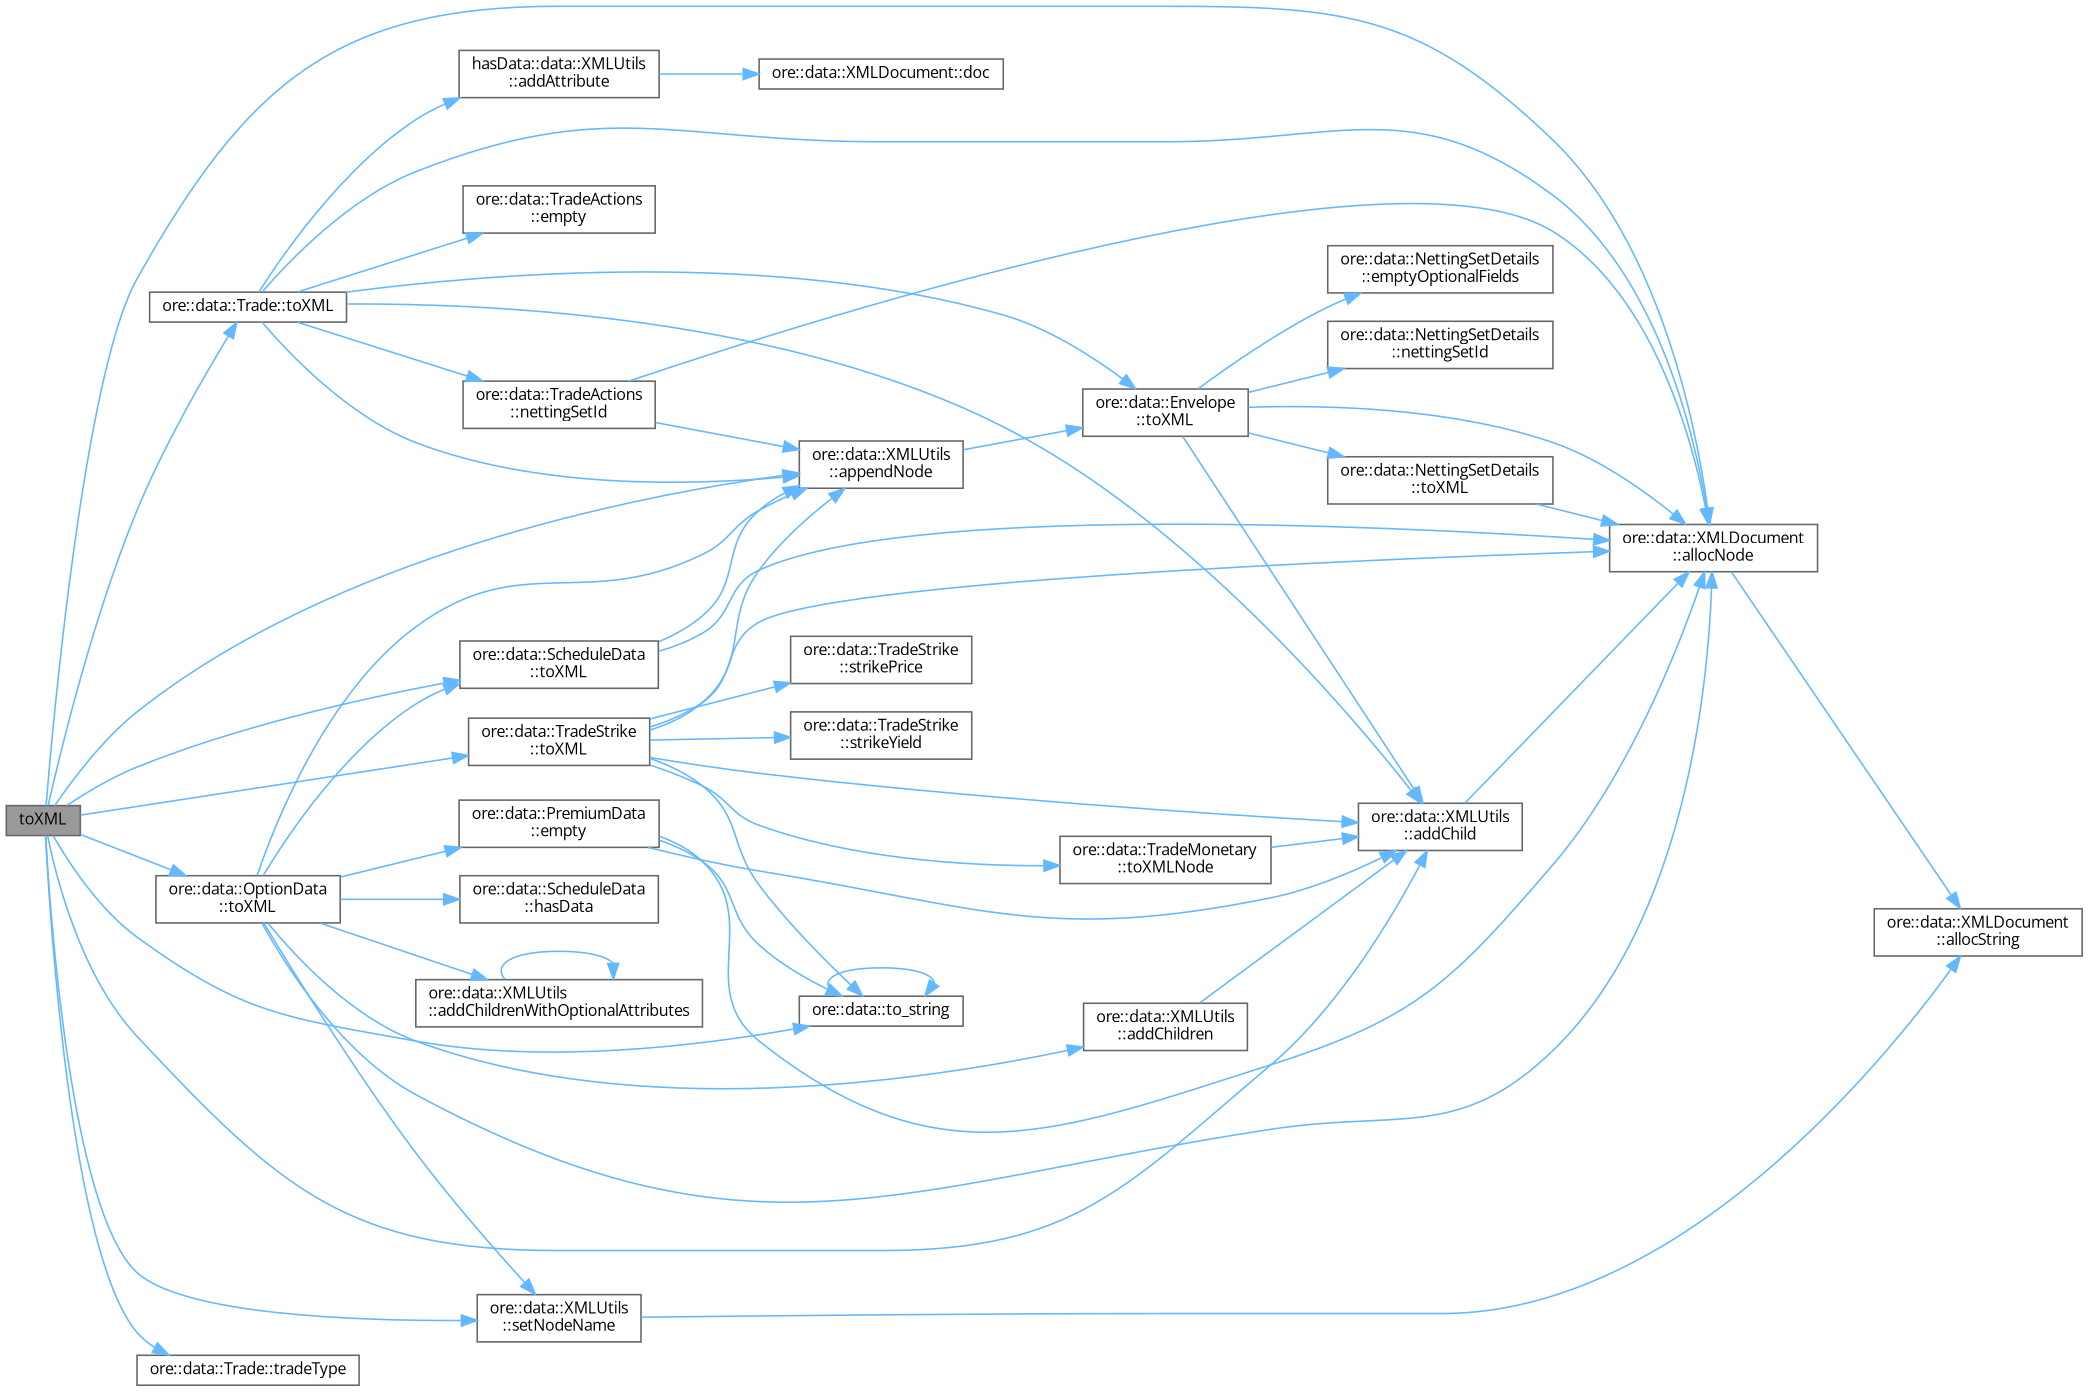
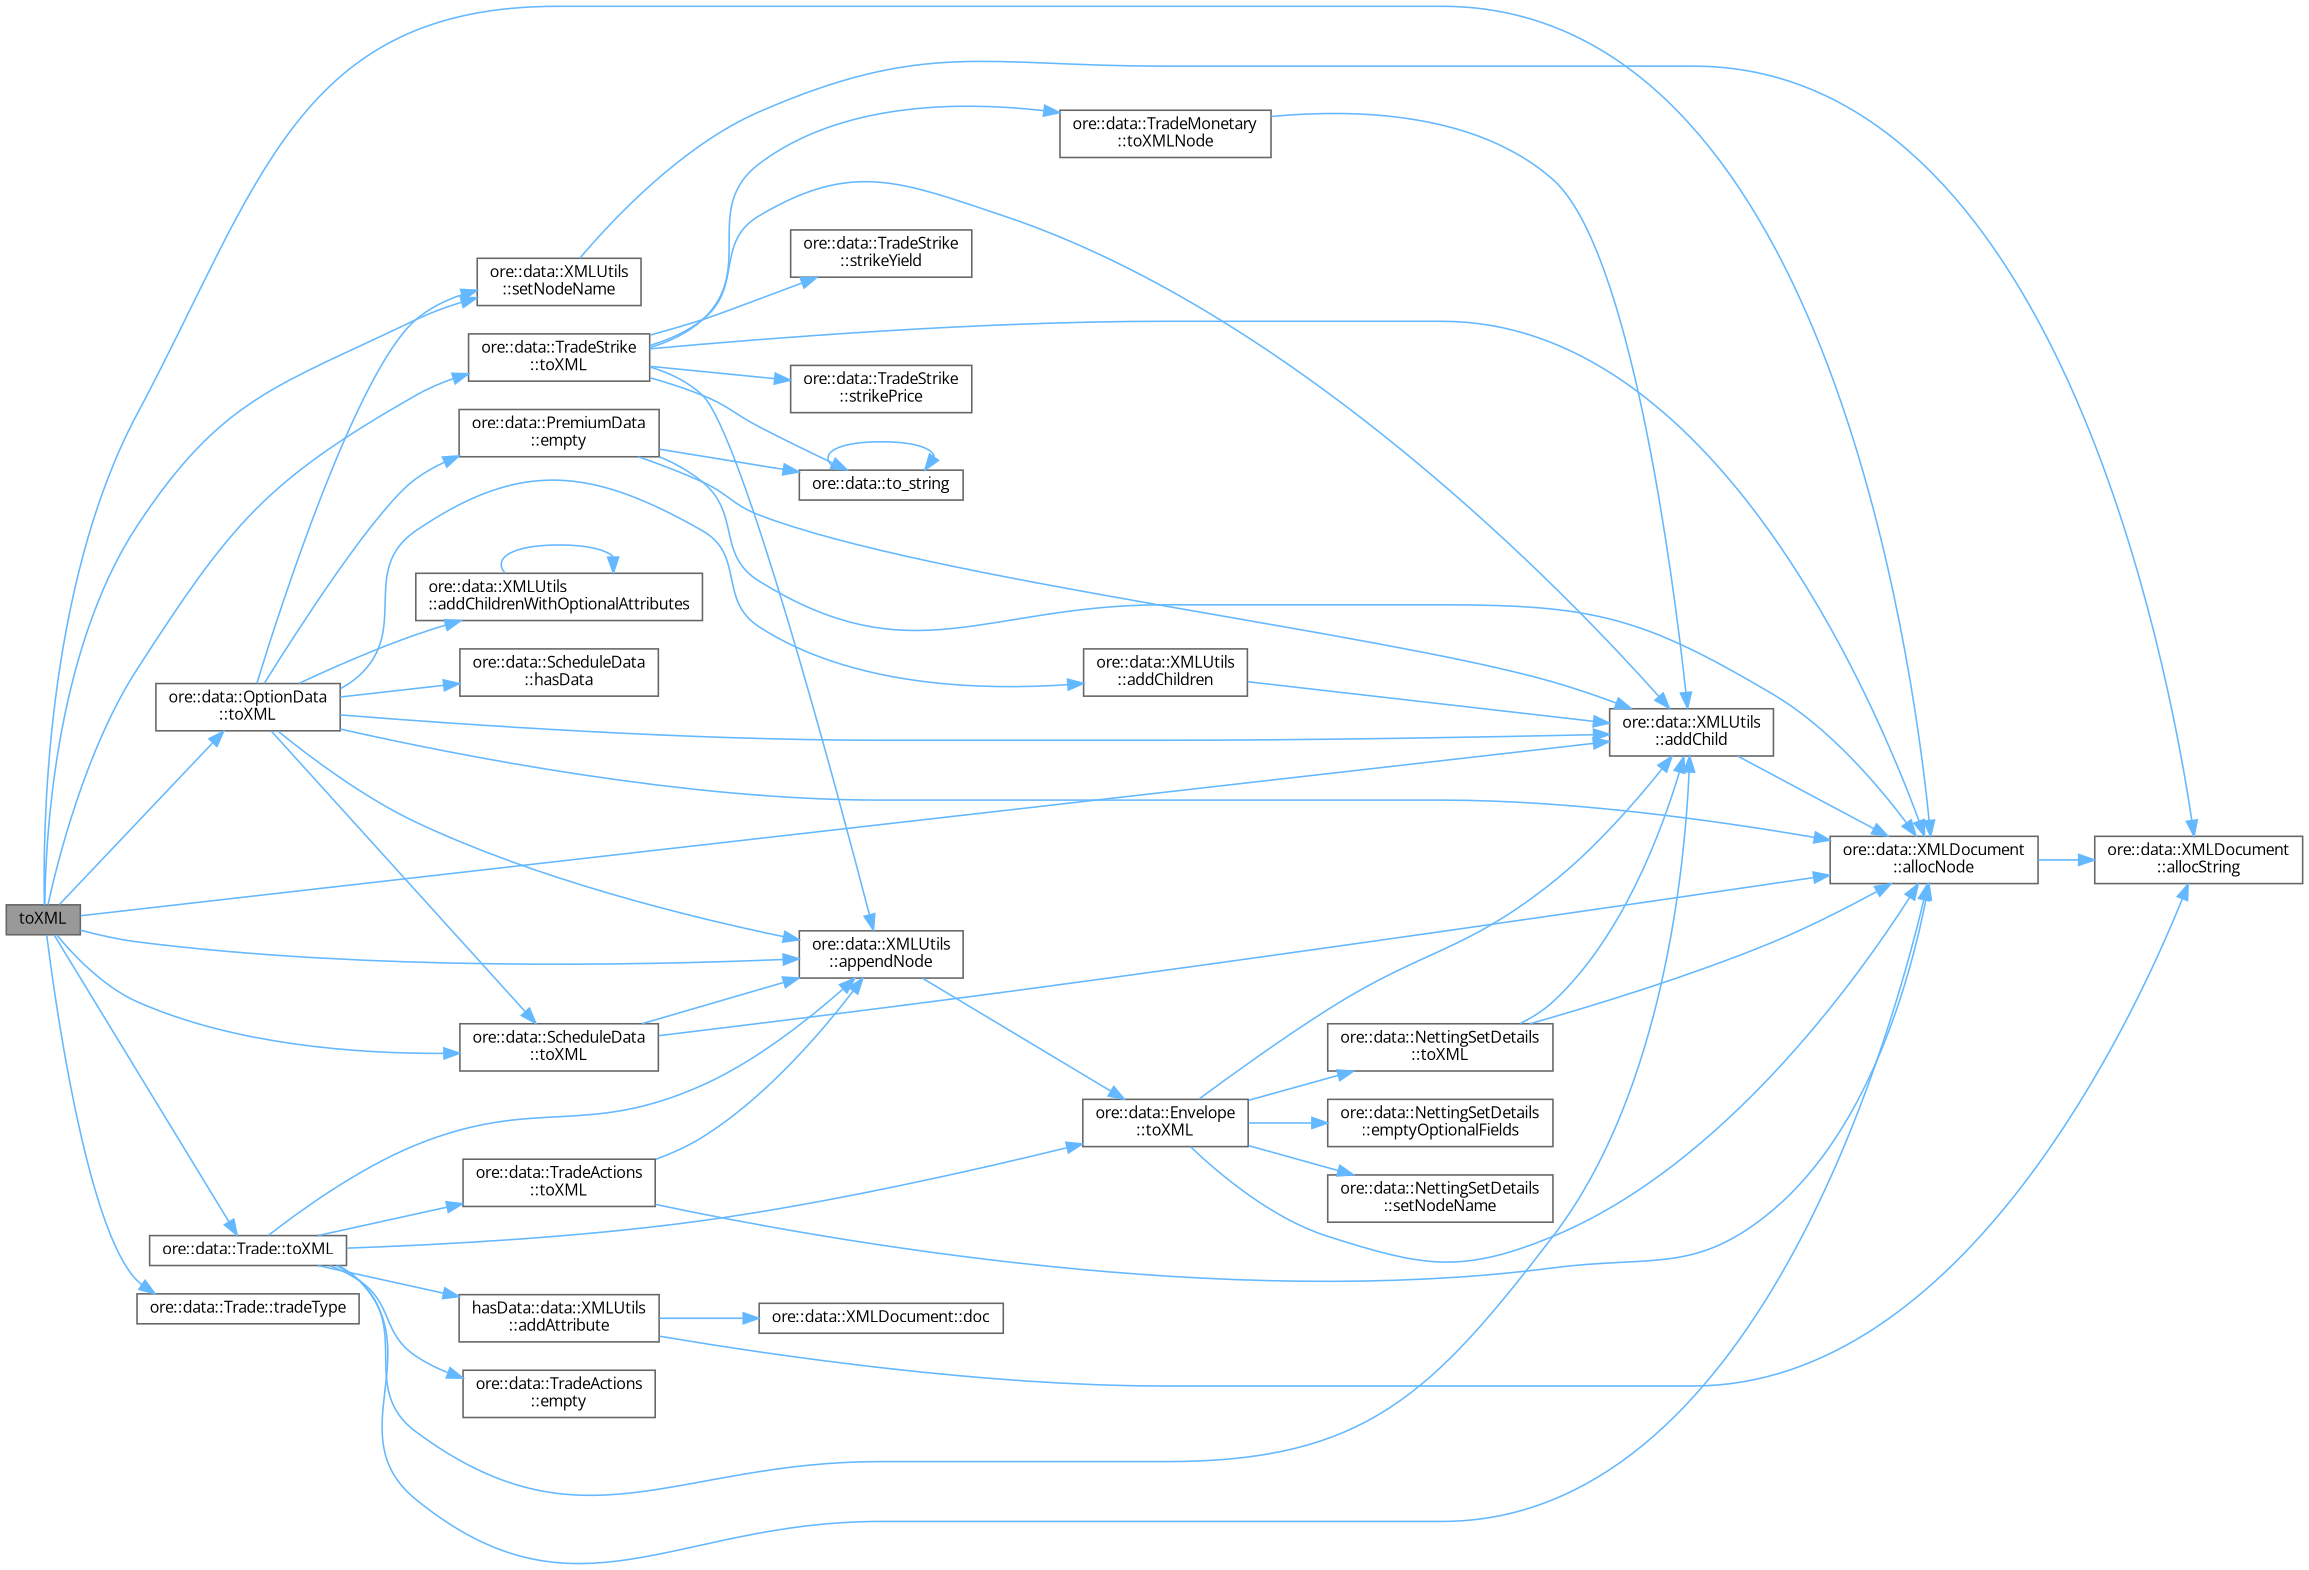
node "ore::data::NettingSetDetails ::nettingSetId": label "ore::data::NettingSetDetails ::nettingSetId" -> "ore::data::NettingSetDetails ::setNodeName"
node "ore::data::TradeActions ::nettingSetId": label "ore::data::TradeActions ::nettingSetId" -> "ore::data::TradeActions ::toXML"
edge "ore::data::OptionData ::toXML" -> "ore::data::XMLUtils ::addChild": added
edge "ore::data::NettingSetDetails ::toXML" -> "ore::data::XMLUtils ::addChild": added
edge "toXML" -> "ore::data::to_string": removed
edge "hasData::data::XMLUtils ::addAttribute" -> "ore::data::XMLDocument ::allocString": added
